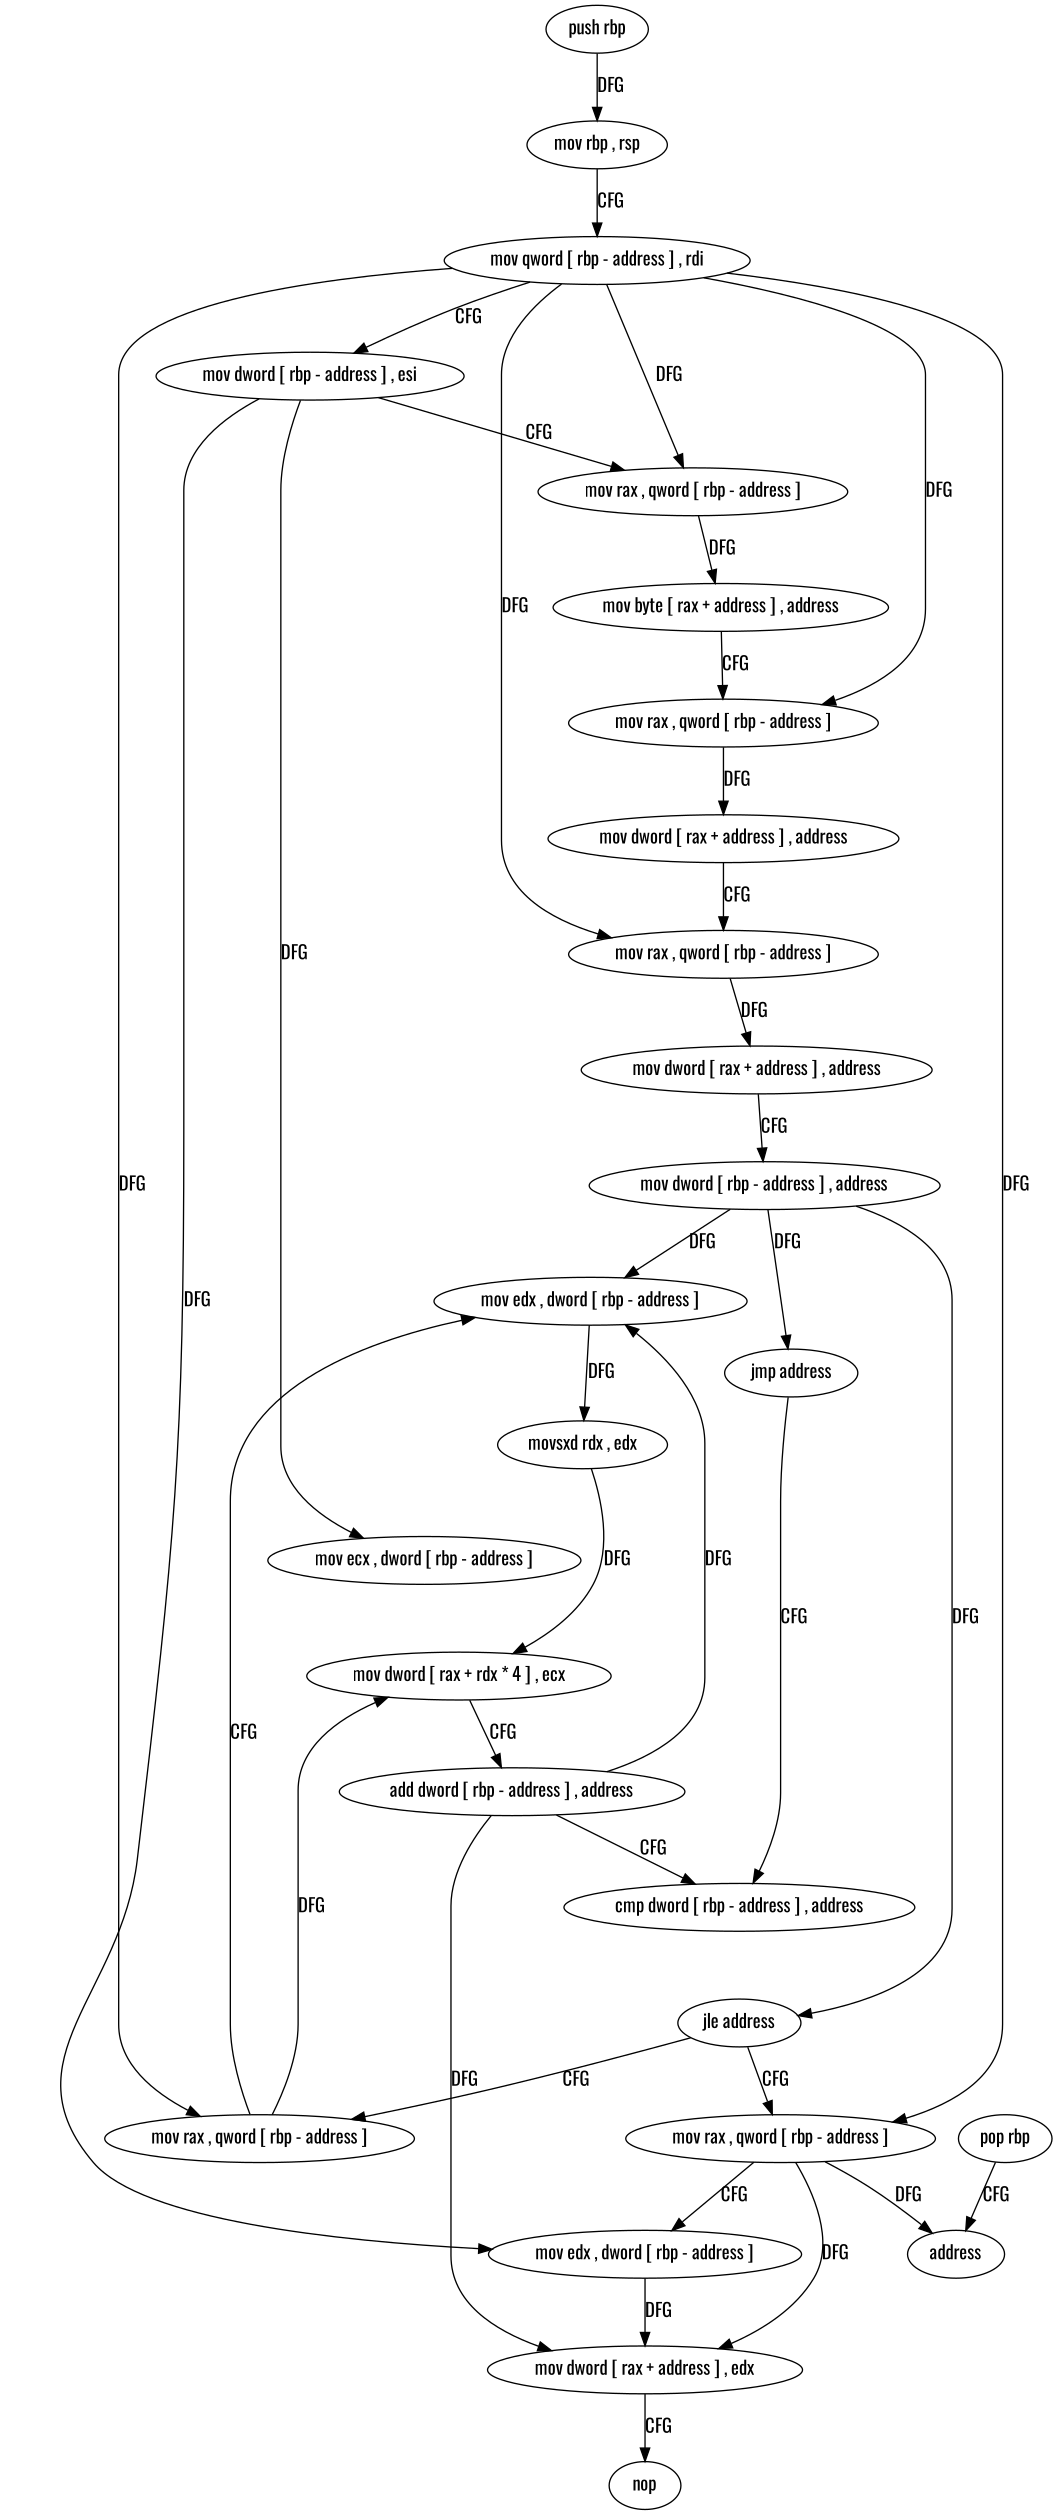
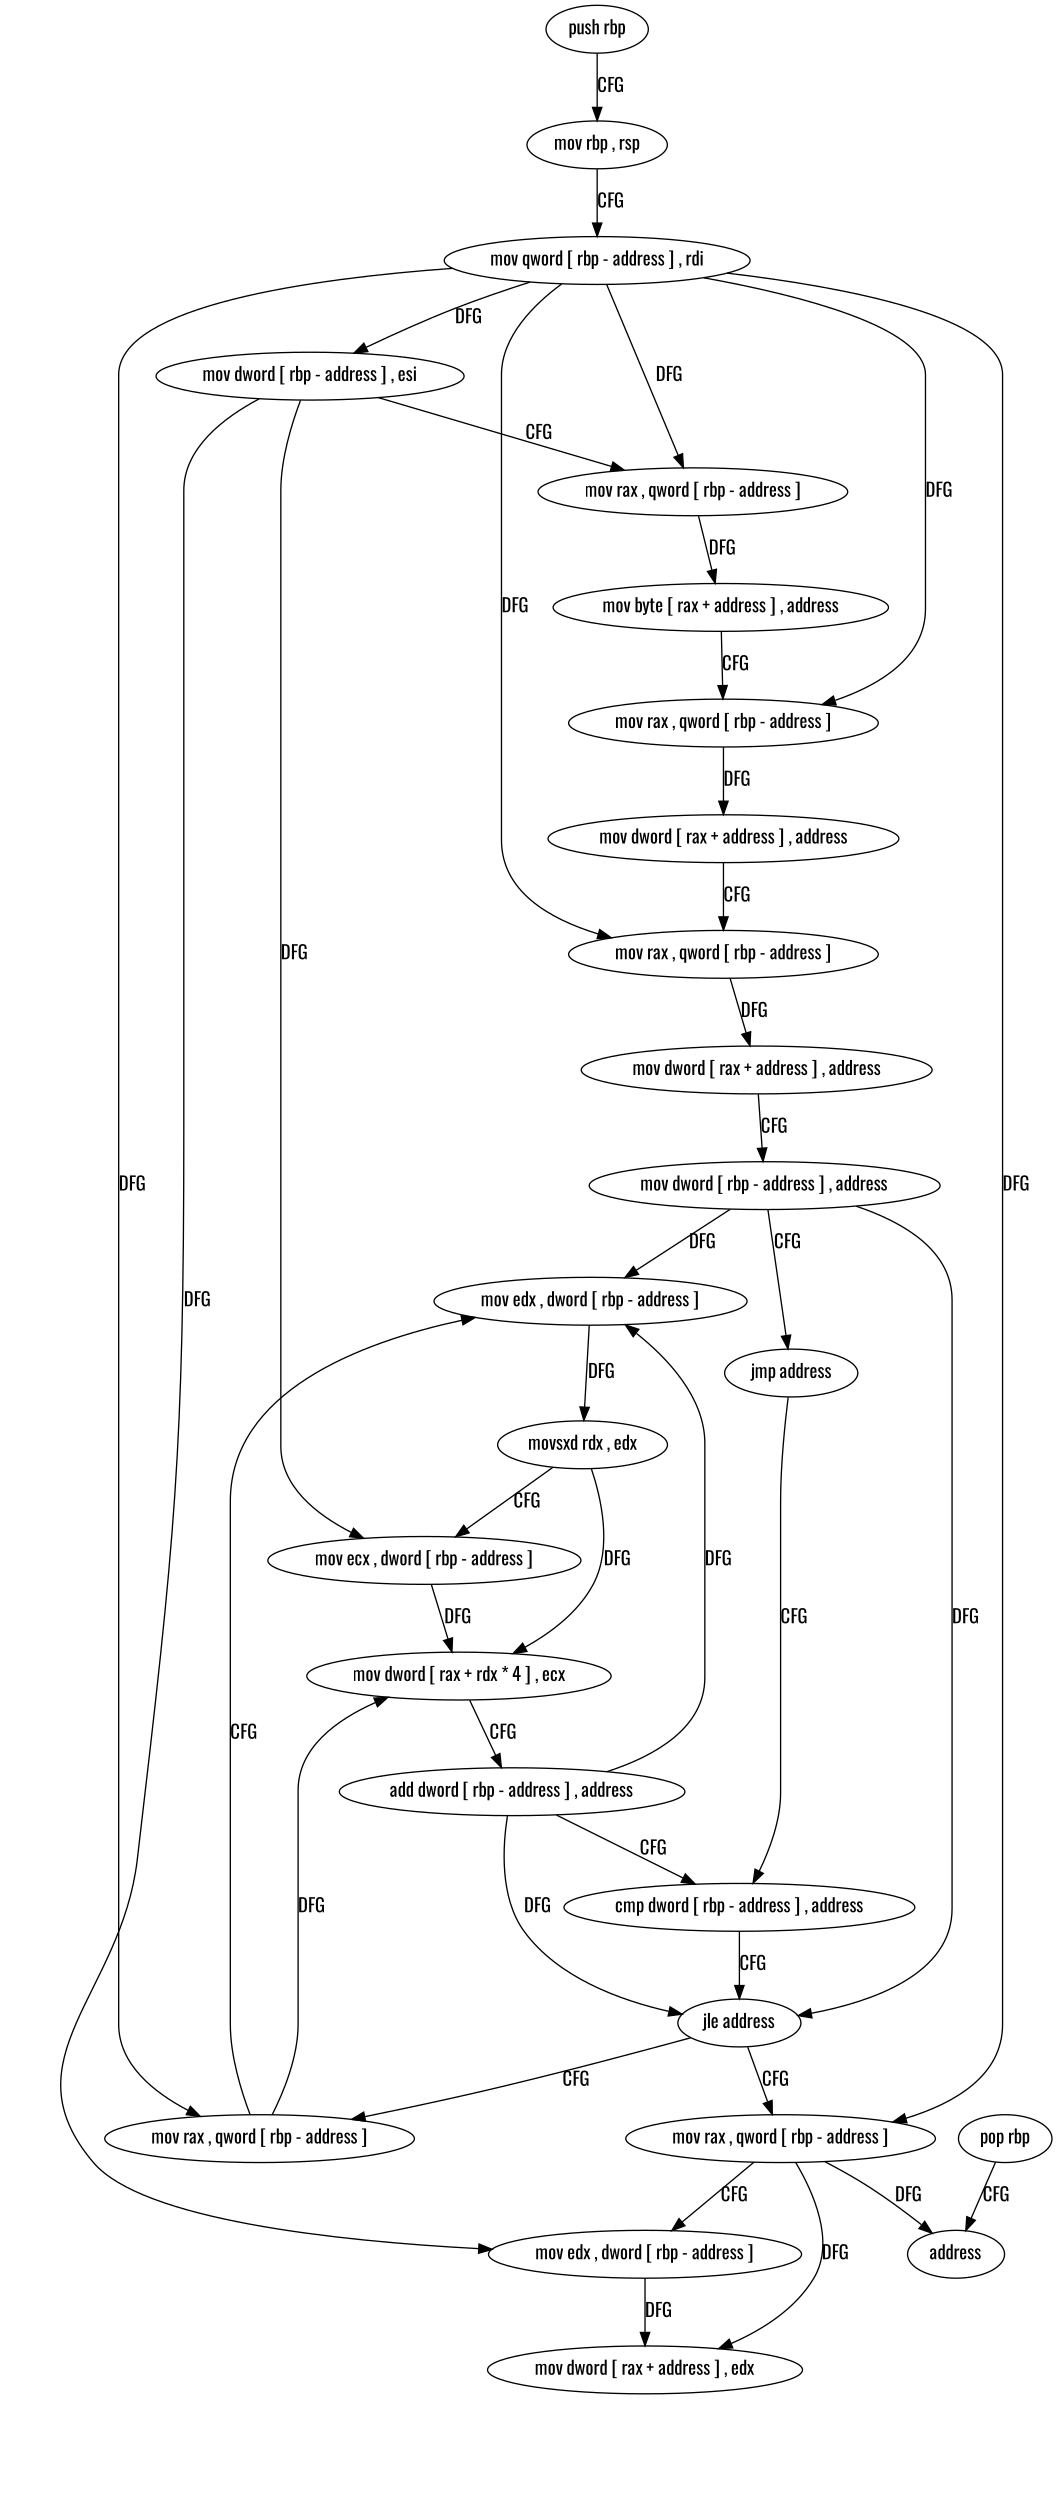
edge "push rbp" -> "mov rbp , rsp": label "DFG" -> "CFG"
edge "mov qword [ rbp - address ] , rdi" -> "mov dword [ rbp - address ] , esi": label "CFG" -> "DFG"
edge "mov dword [ rbp - address ] , address" -> "jmp address": label "DFG" -> "CFG"
edge "movsxd rdx , edx" -> "mov ecx , dword [ rbp - address ]": added, label "CFG"
edge "mov ecx , dword [ rbp - address ]" -> "mov dword [ rax + rdx * 4 ] , ecx": added, label "DFG"
edge "cmp dword [ rbp - address ] , address" -> "jle address": added, label "CFG"
edge "add dword [ rbp - address ] , address" -> "mov dword [ rax + address ] , edx": now "add dword [ rbp - address ] , address" -> "jle address"
node "nop": removed
